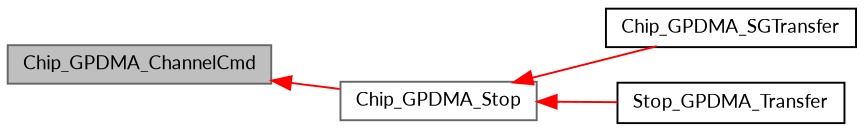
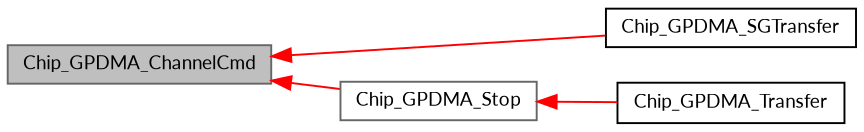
edge "Chip_GPDMA_SGTransfer" -> "Chip_GPDMA_Stop": now "Chip_GPDMA_SGTransfer" -> "Chip_GPDMA_ChannelCmd"
node "Stop_GPDMA_Transfer": label "Stop_GPDMA_Transfer" -> "Chip_GPDMA_Transfer"
